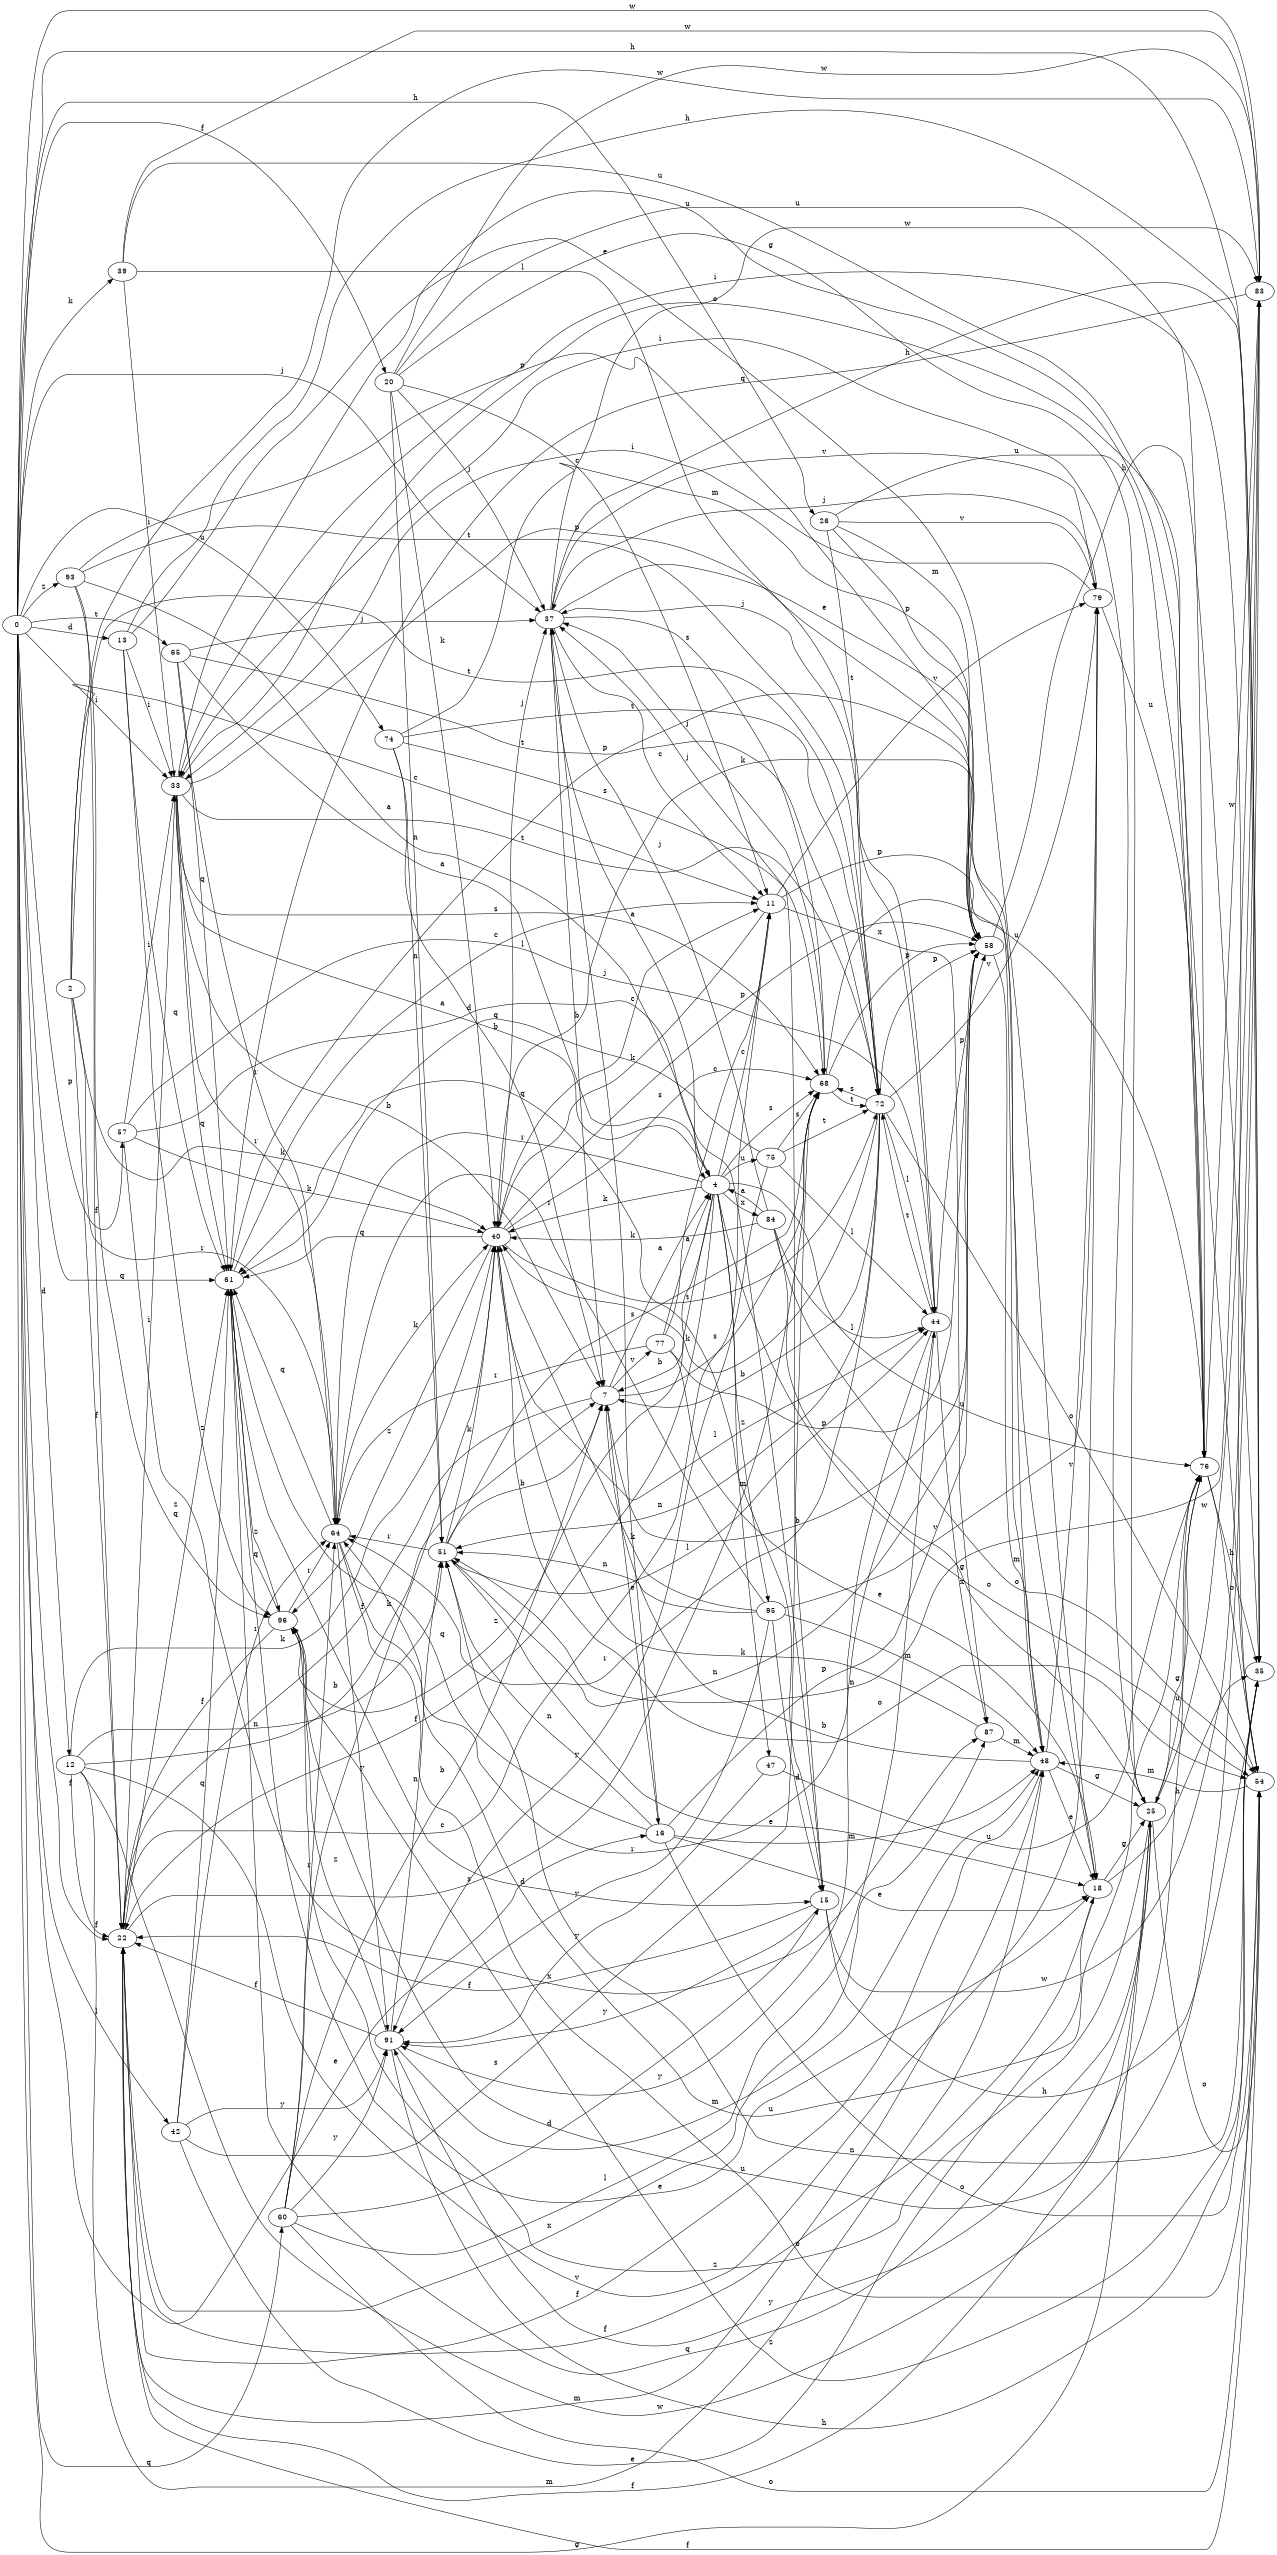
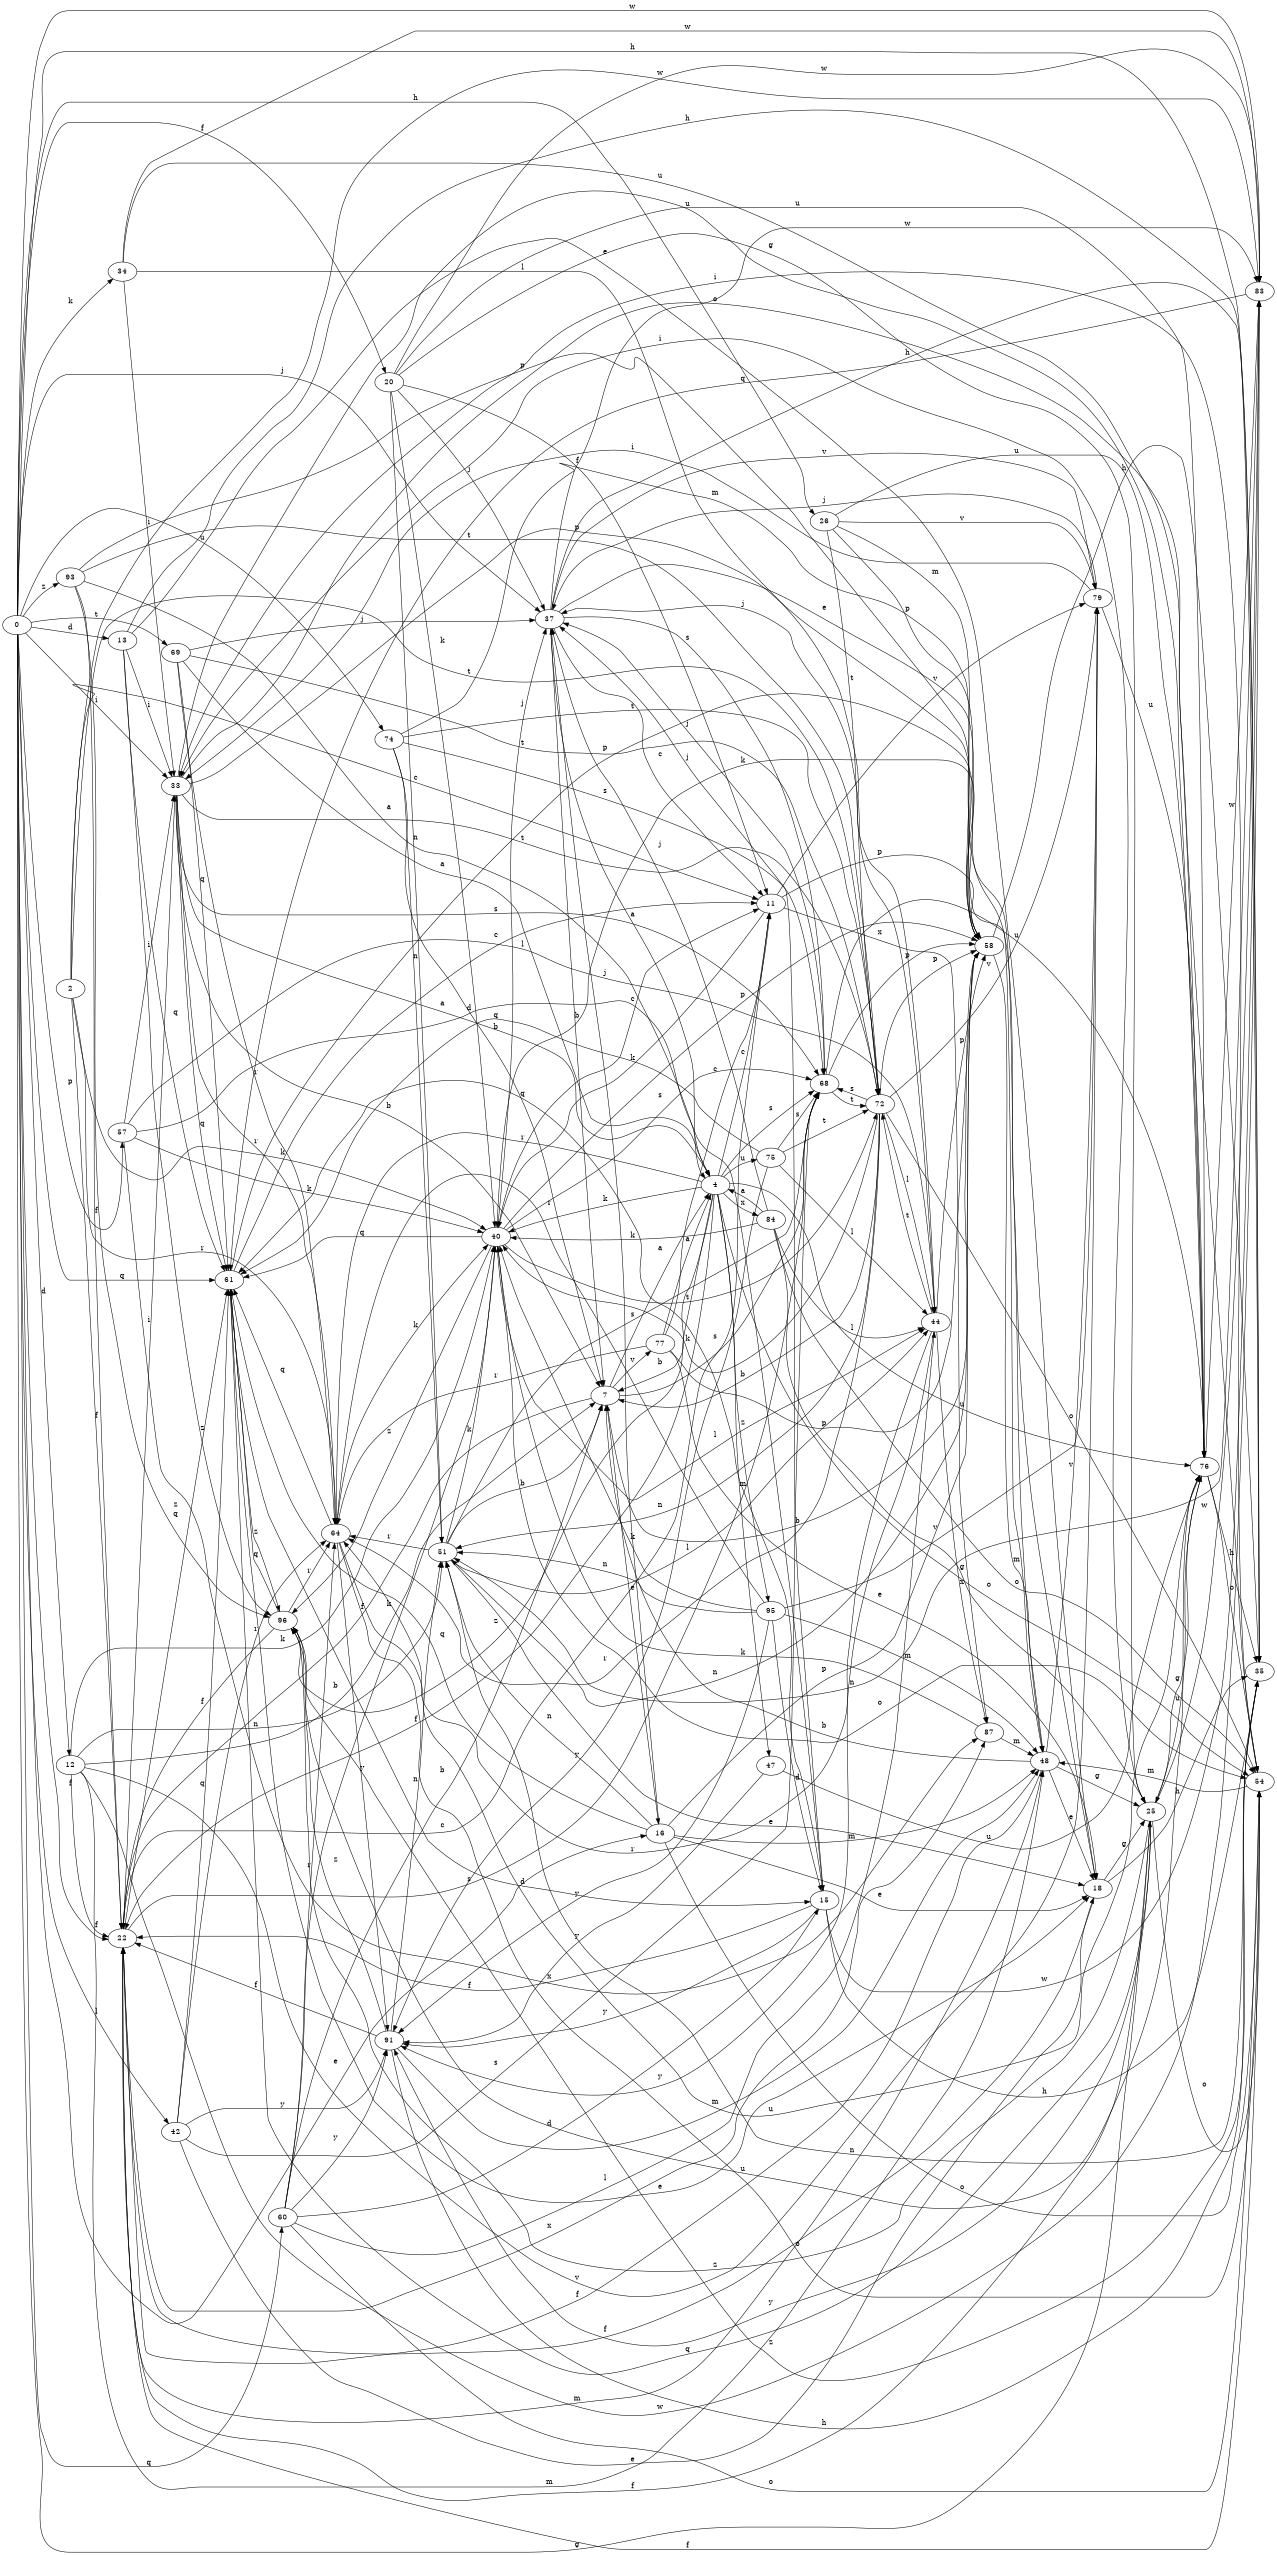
node "39": label "39" -> "34"
edge "20" -> "11": label "c" -> "f"
node "65": label "65" -> "69"
